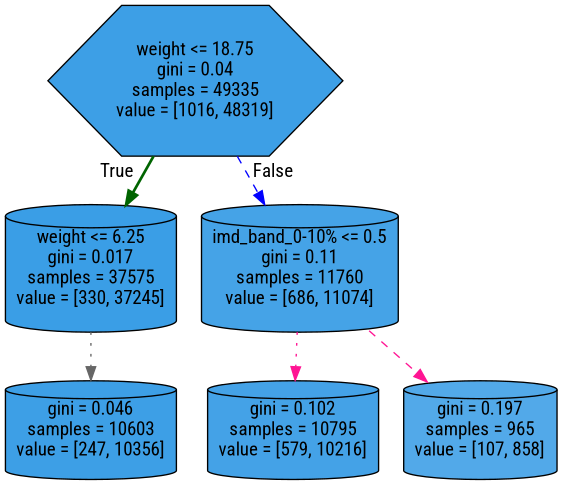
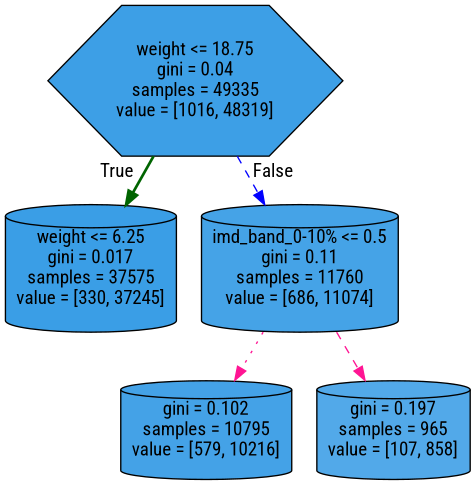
node "gini = 0.046 samples = 10603 value = [247, 10356]": removed
